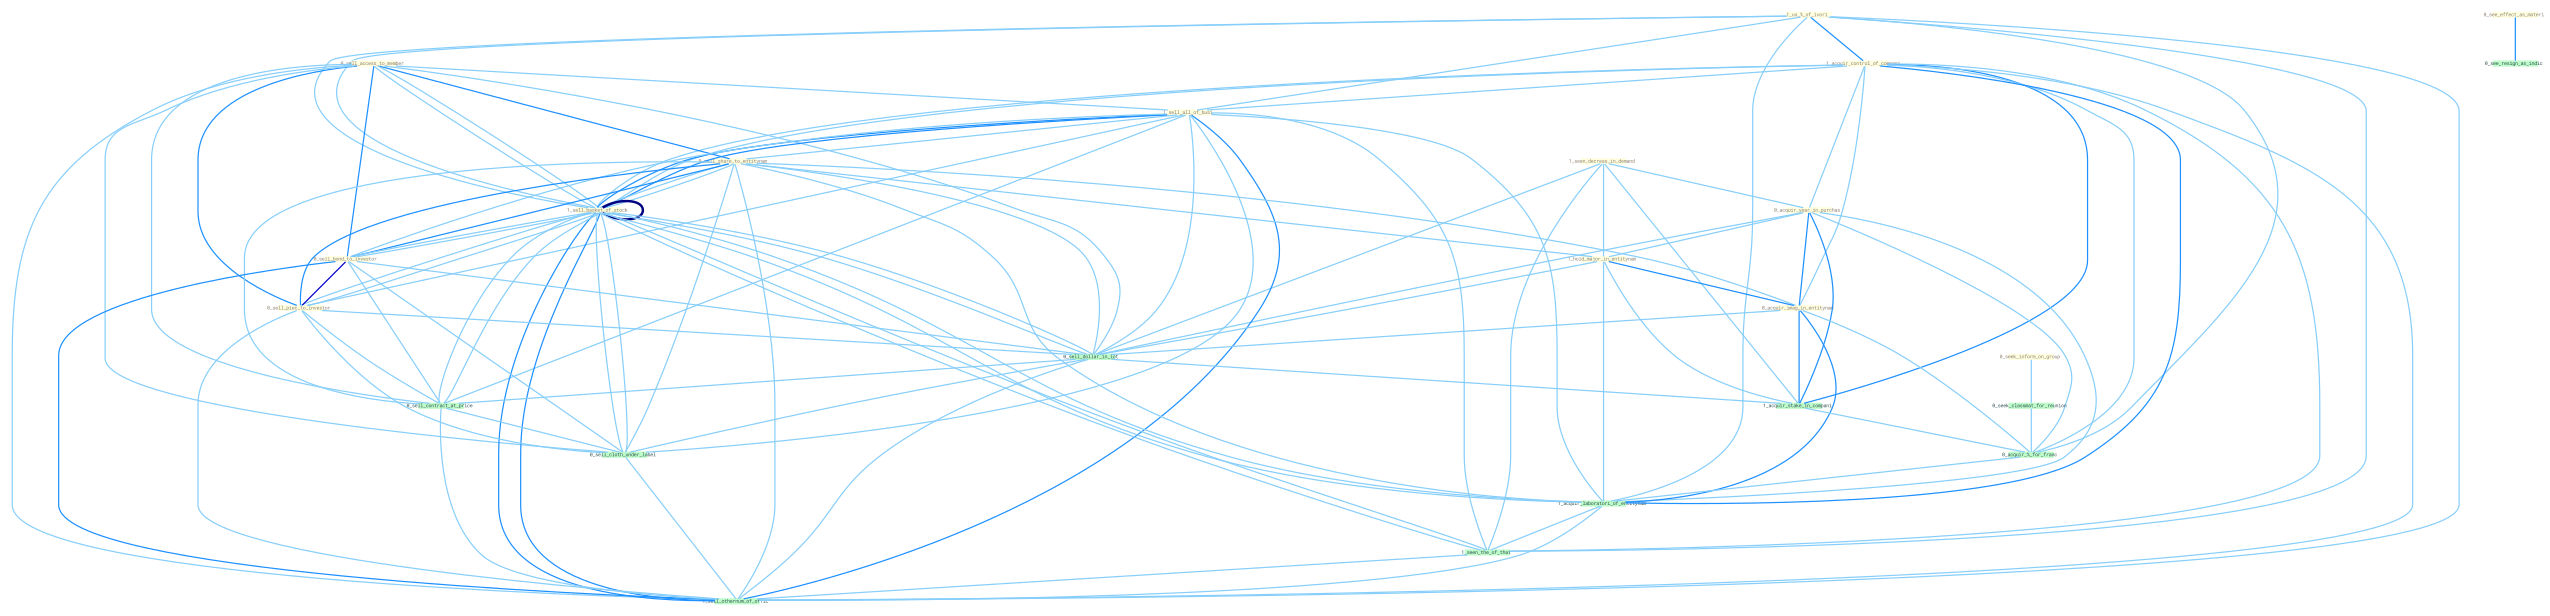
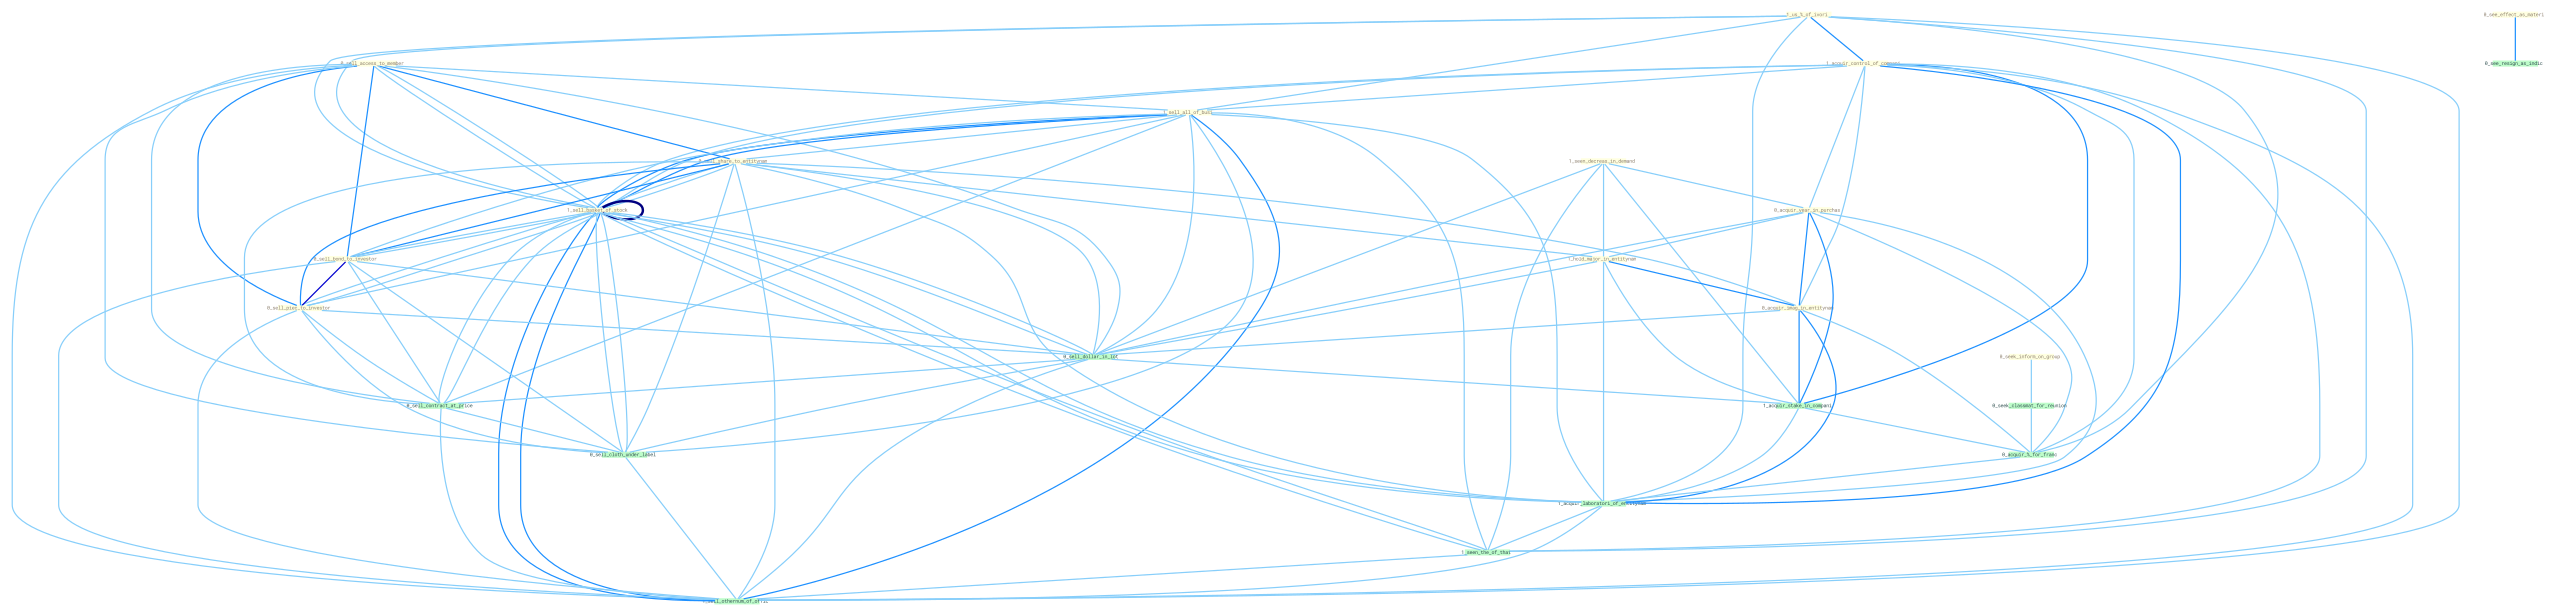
edge "1_acquir_stake_in_compani" -- "1_acquir_laboratori_of_entitynam": added
edge "0_sell_bond_to_investor" -- "1_sell_othernum_of_offic": color #1e90ff -> #87cefa
